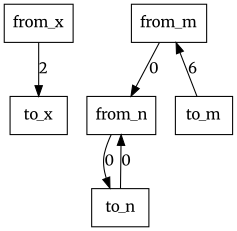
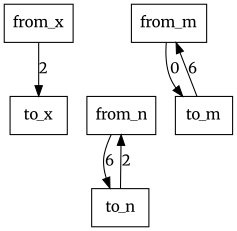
edge "from_m" -> "from_n": now "from_m" -> "to_m"
edge "from_n" -> "to_n": label "0" -> "6"
edge "to_n" -> "from_n": label "0" -> "2"
